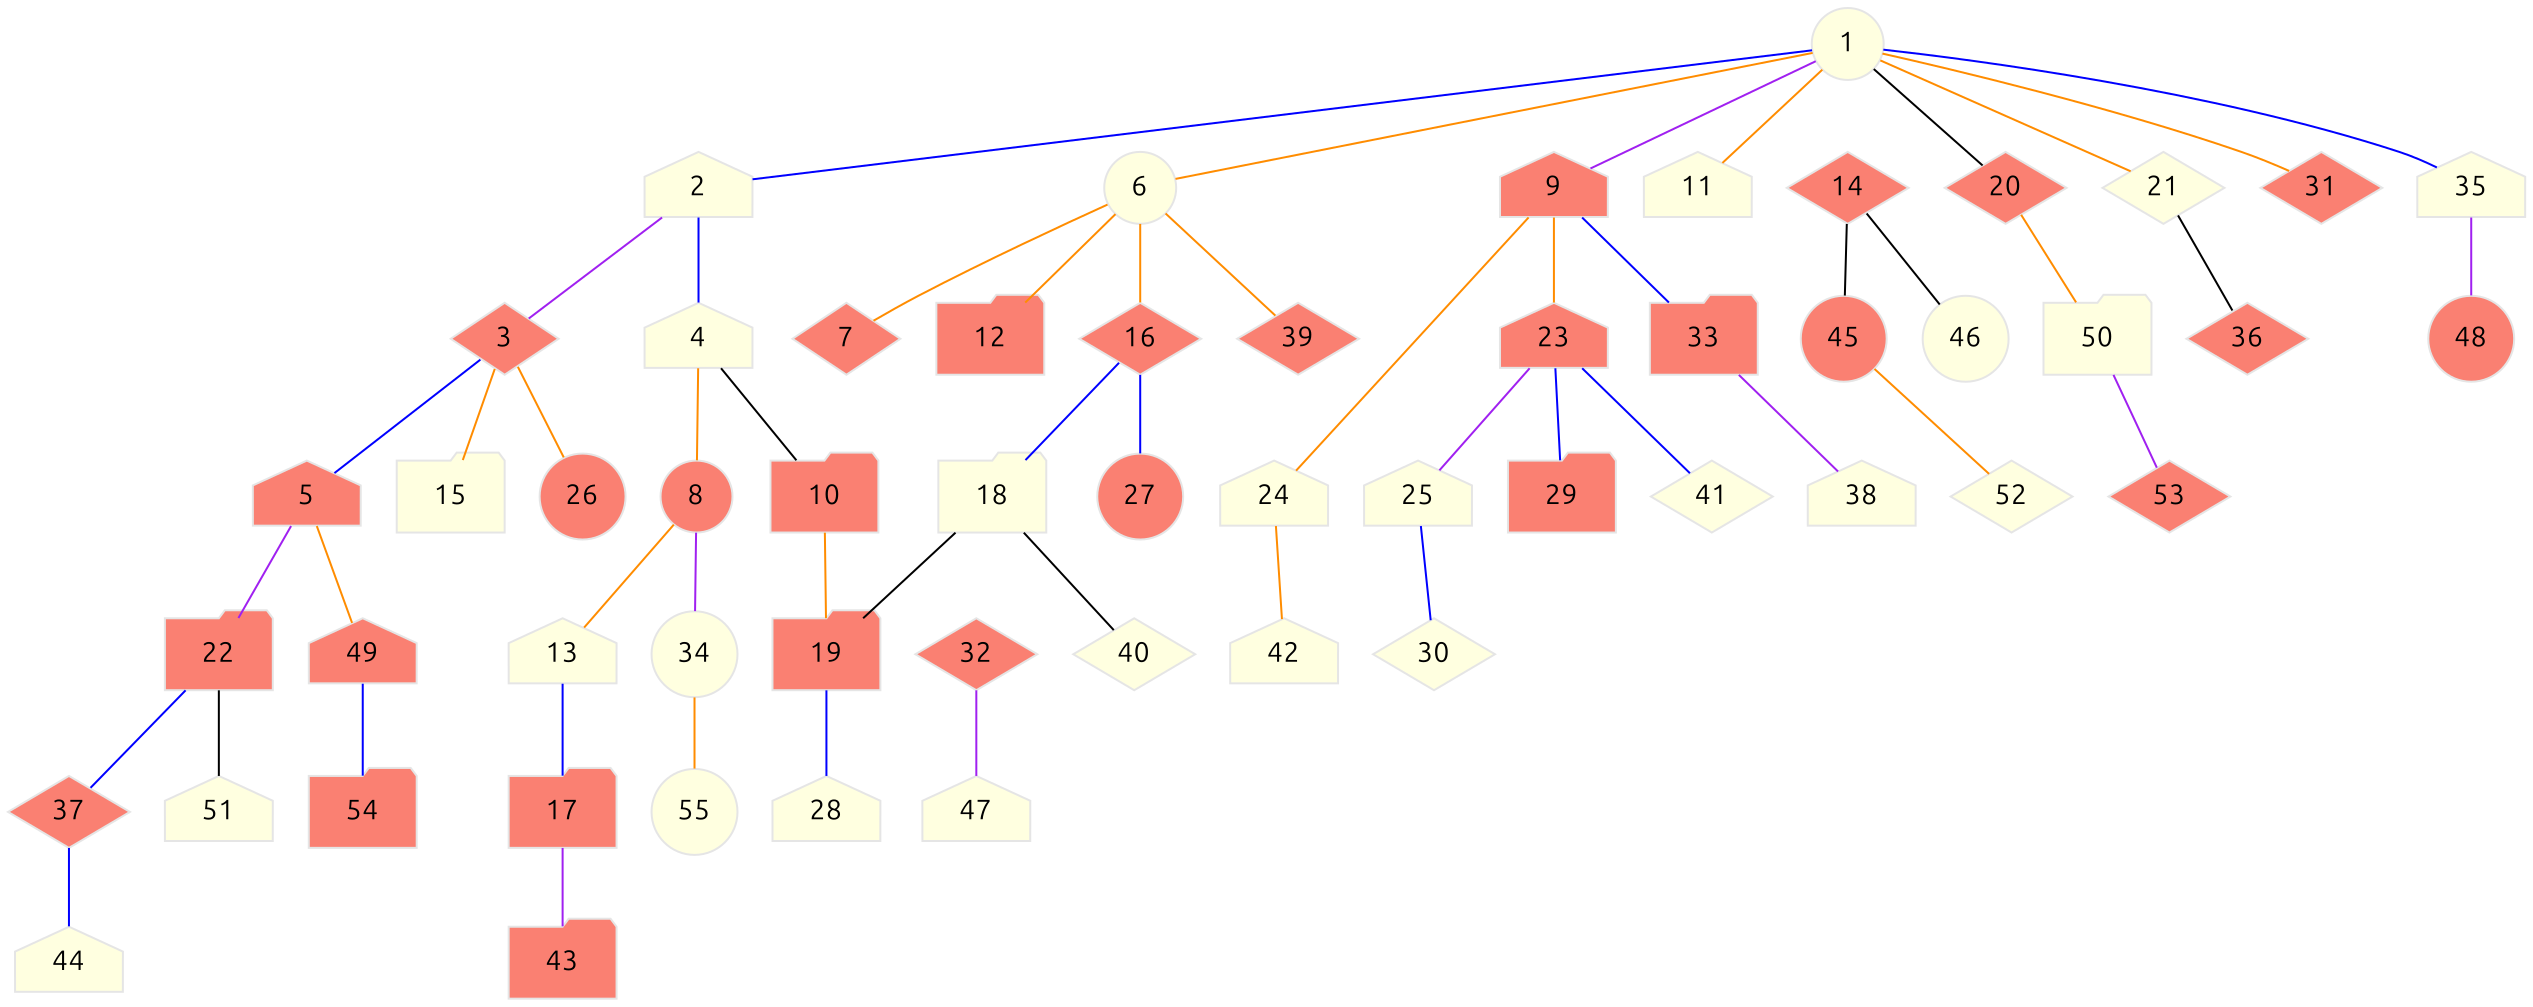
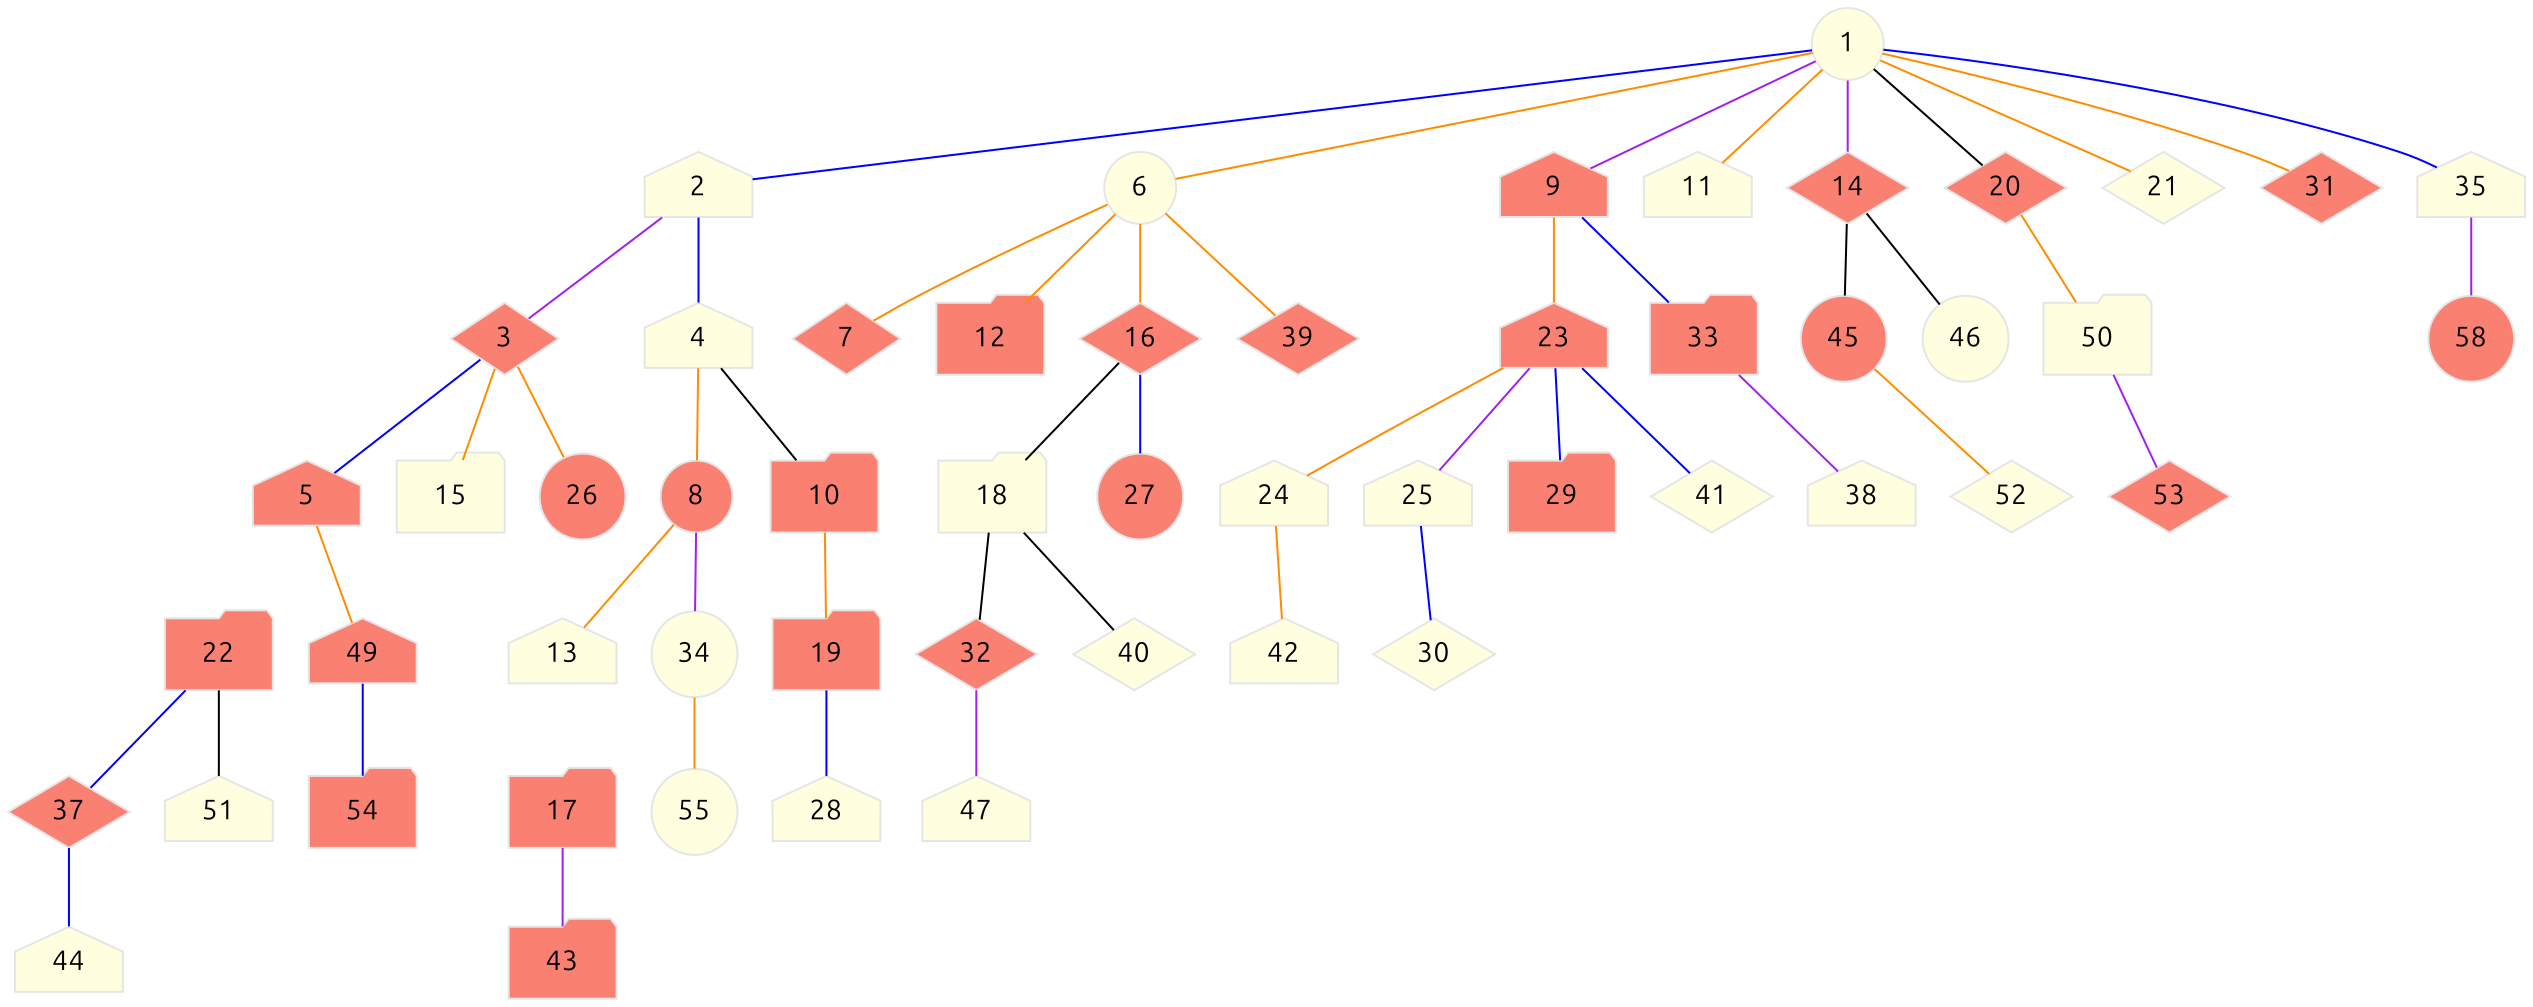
edge "1" -- "14": added
node "36": removed
node "48": label "48" -> "58"
edge "9" -- "24": now "23" -- "24"
edge "16" -- "18": color blue -> black
edge "5" -- "22": removed
edge "18" -- "19": now "18" -- "32"
edge "13" -- "17": removed
